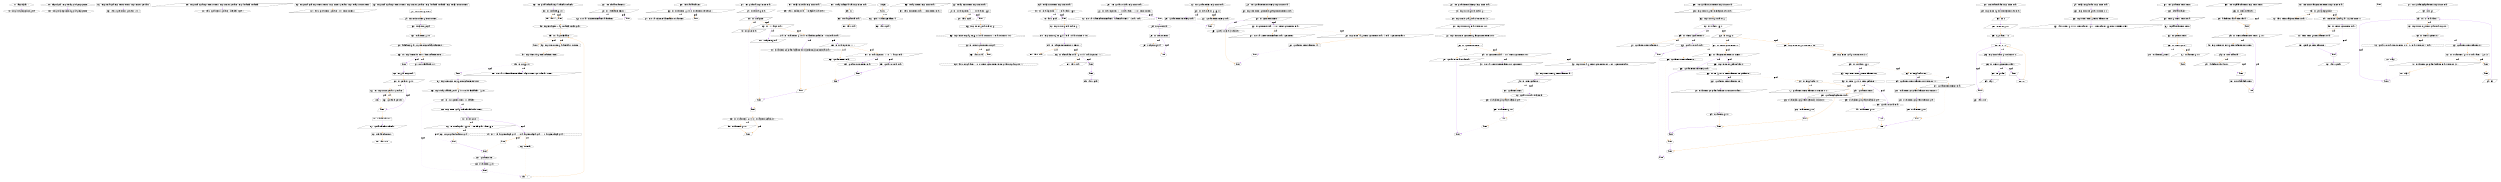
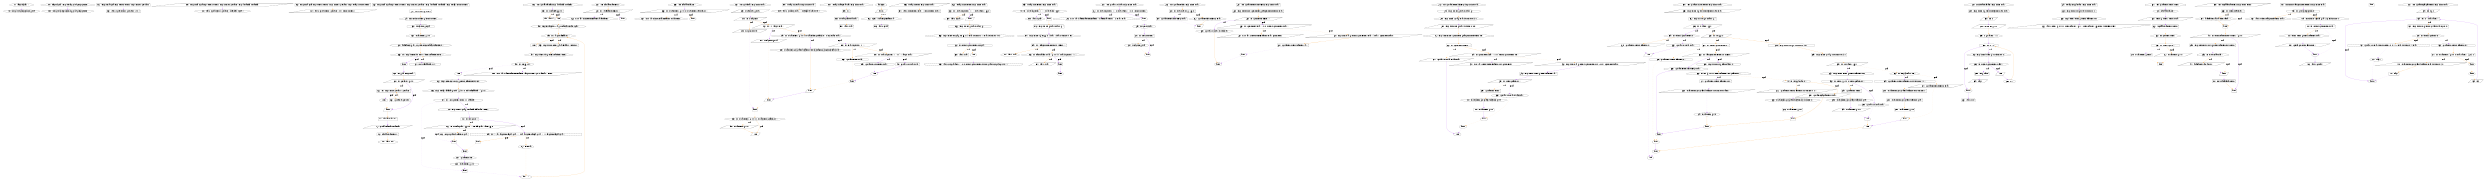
node "390:  return false;": removed
